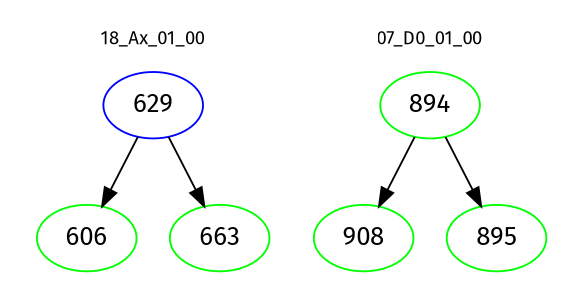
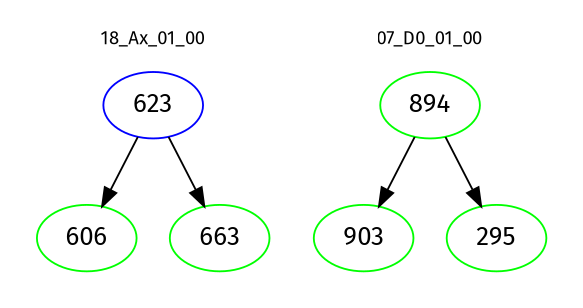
node "629": label "629" -> "623"
node "908": label "908" -> "903"
node "895": label "895" -> "295"
